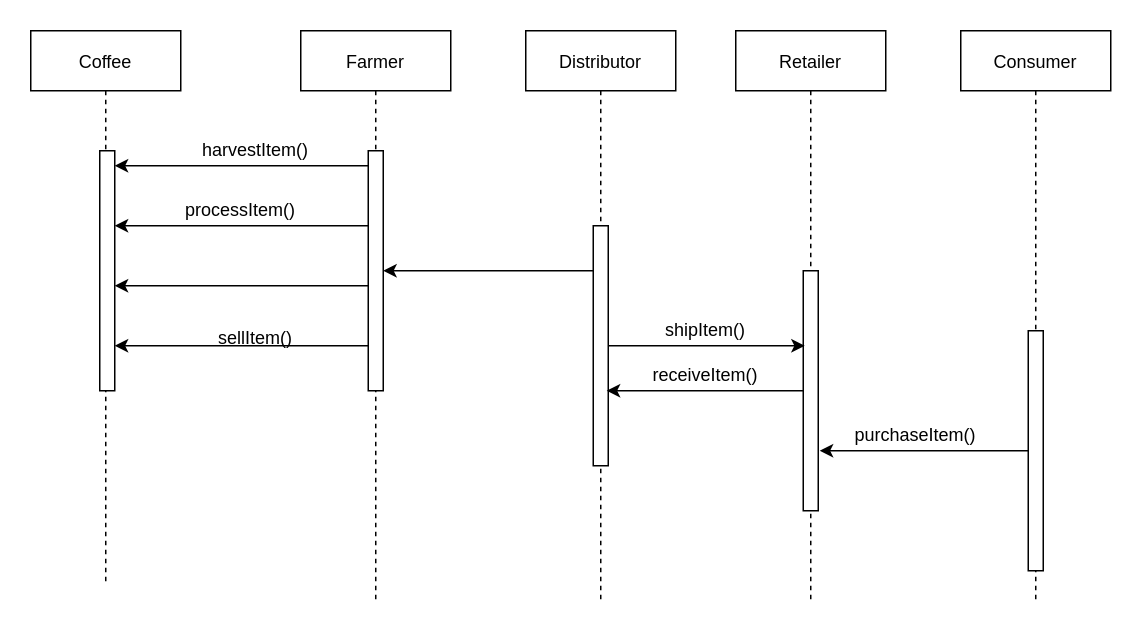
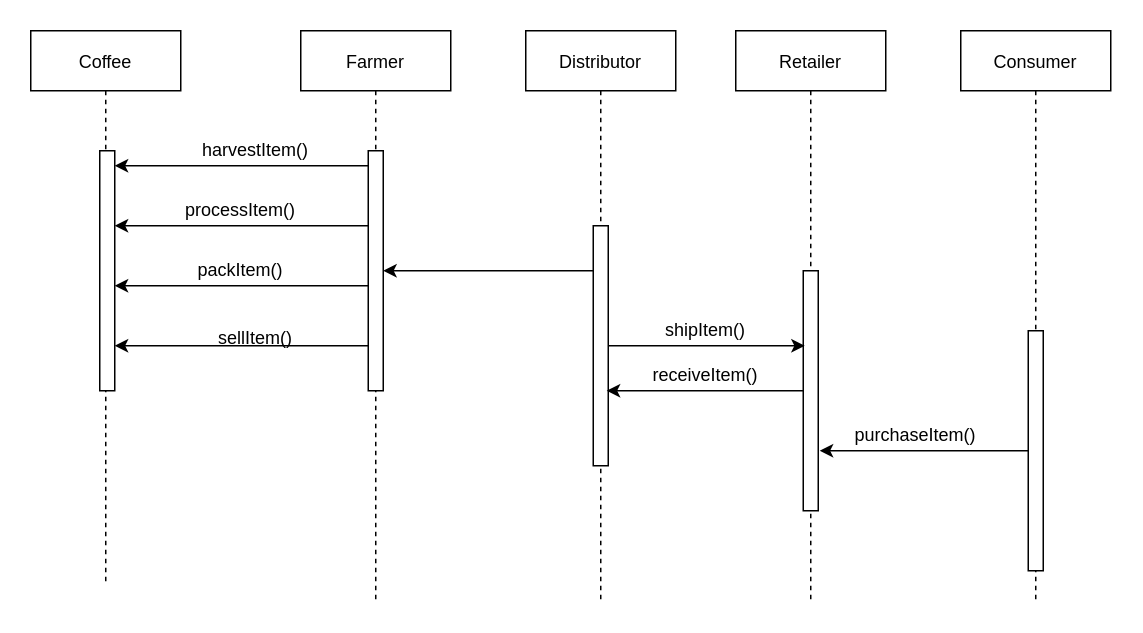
node "packItem()": added
